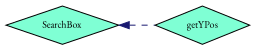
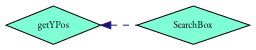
edge "getYPos" -> "SearchBox": reversed
